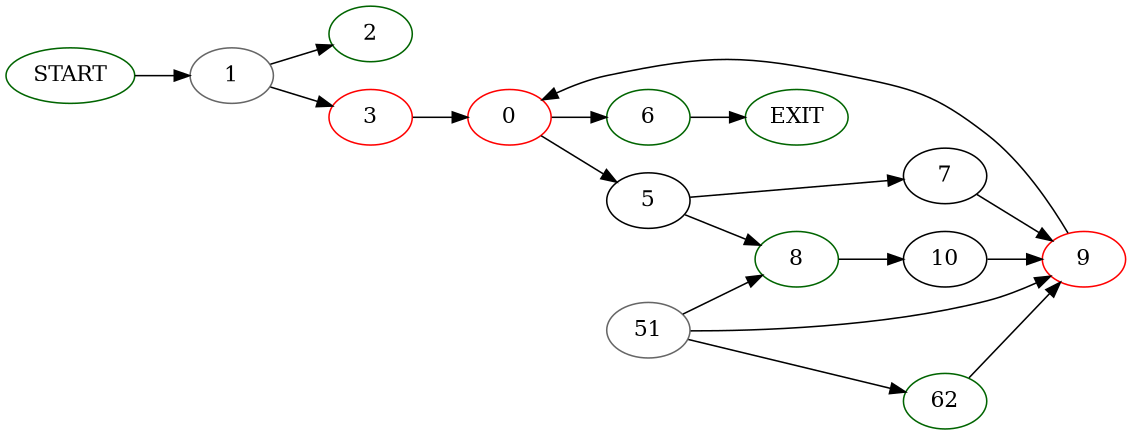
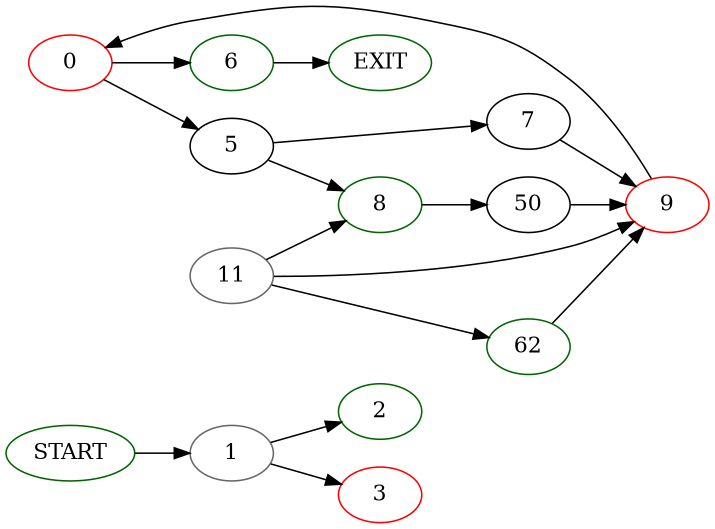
edge "3" -> "0": removed
node "10": label "10" -> "50"
node "51": label "51" -> "11"
